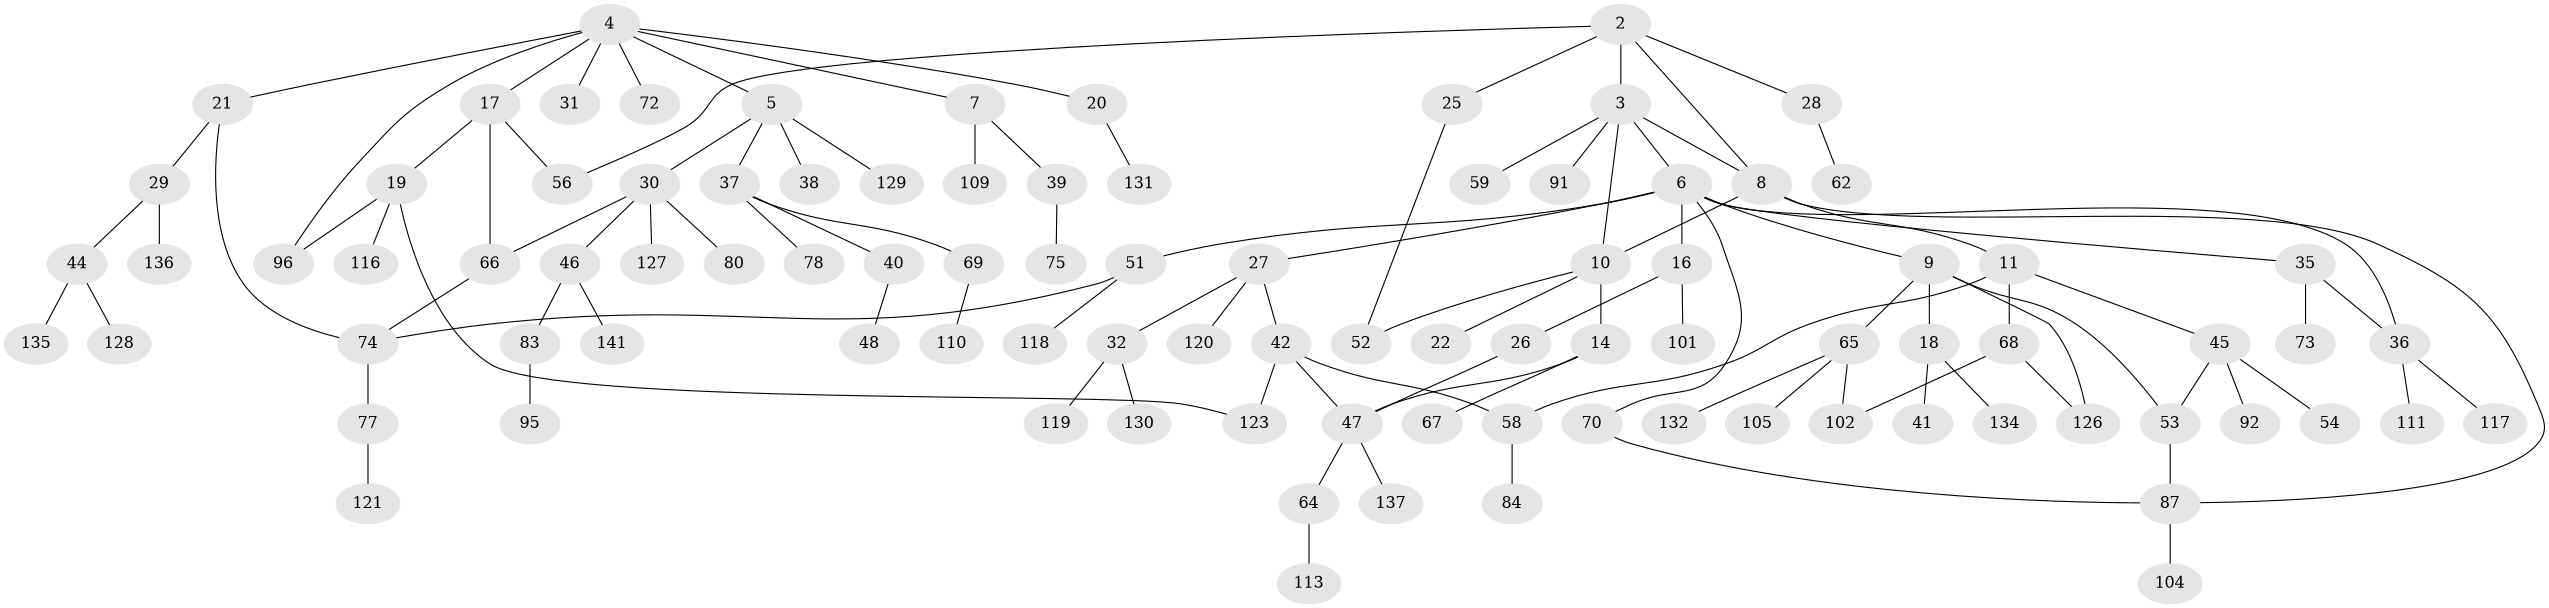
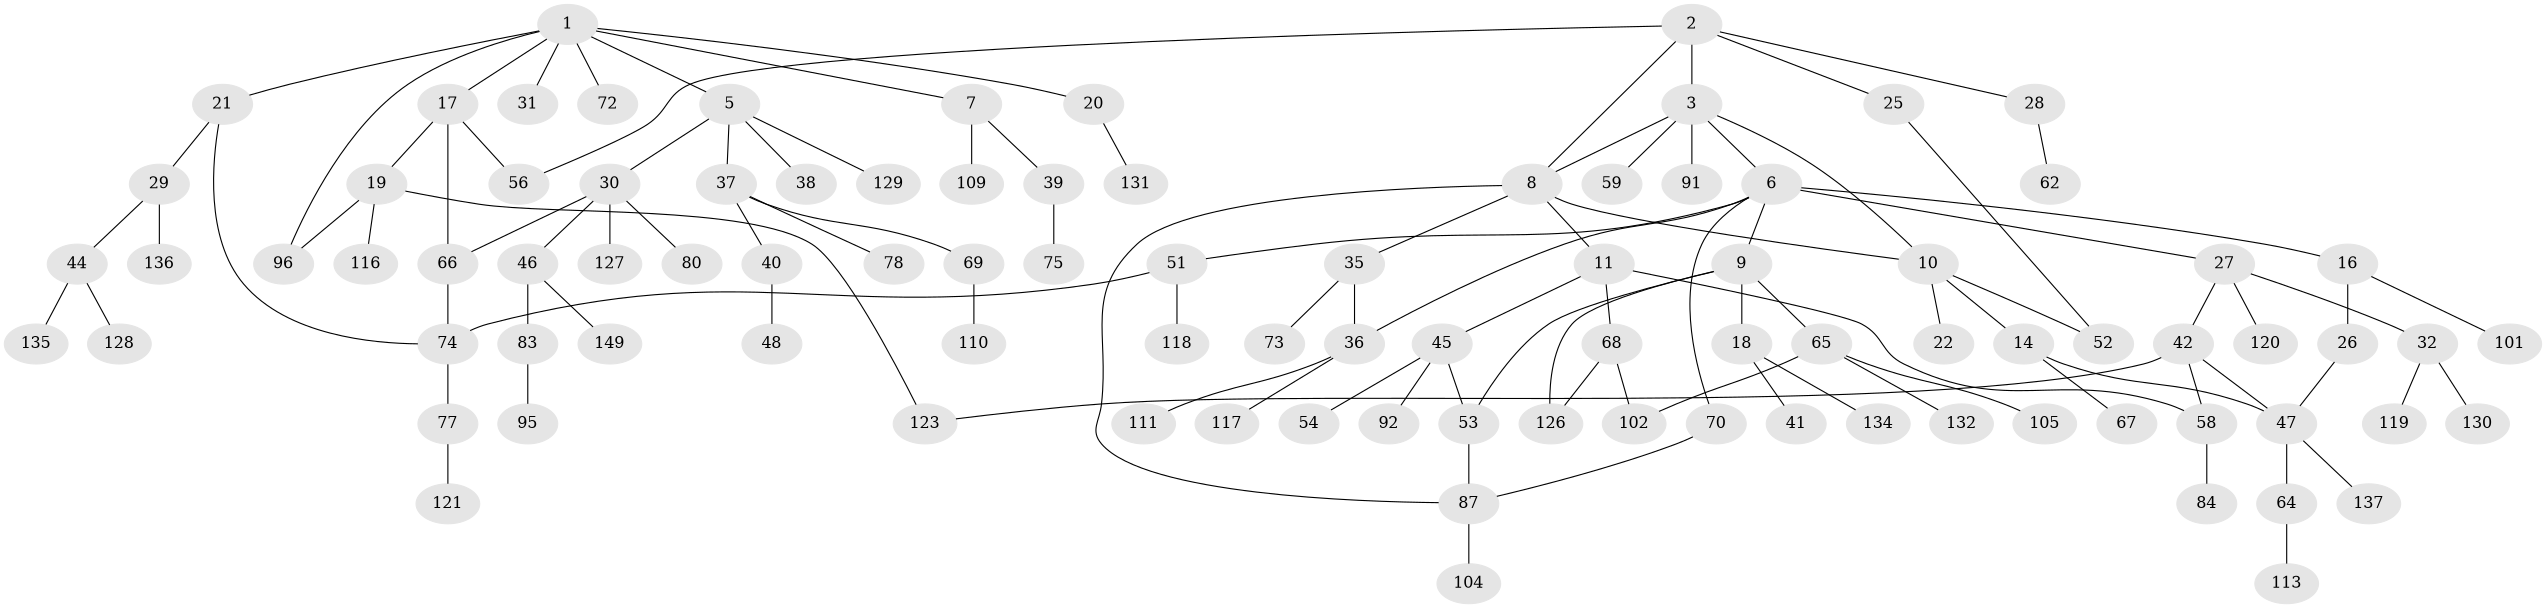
node "4": label "4" -> "1"
edge "6" -- "35": now "8" -- "35"
node "141": label "141" -> "149"
